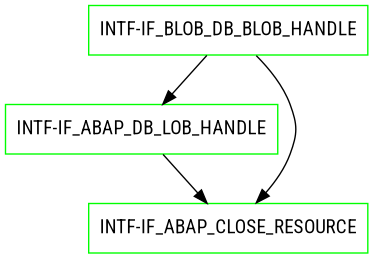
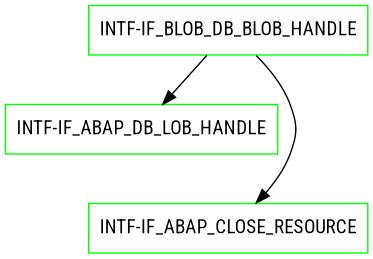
edge "INTF-IF_ABAP_DB_LOB_HANDLE" -> "INTF-IF_ABAP_CLOSE_RESOURCE": removed
